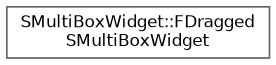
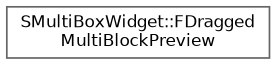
node "SMultiBoxWidget::FDragged SMultiBoxWidget": label "SMultiBoxWidget::FDragged SMultiBoxWidget" -> "SMultiBoxWidget::FDragged MultiBlockPreview"
